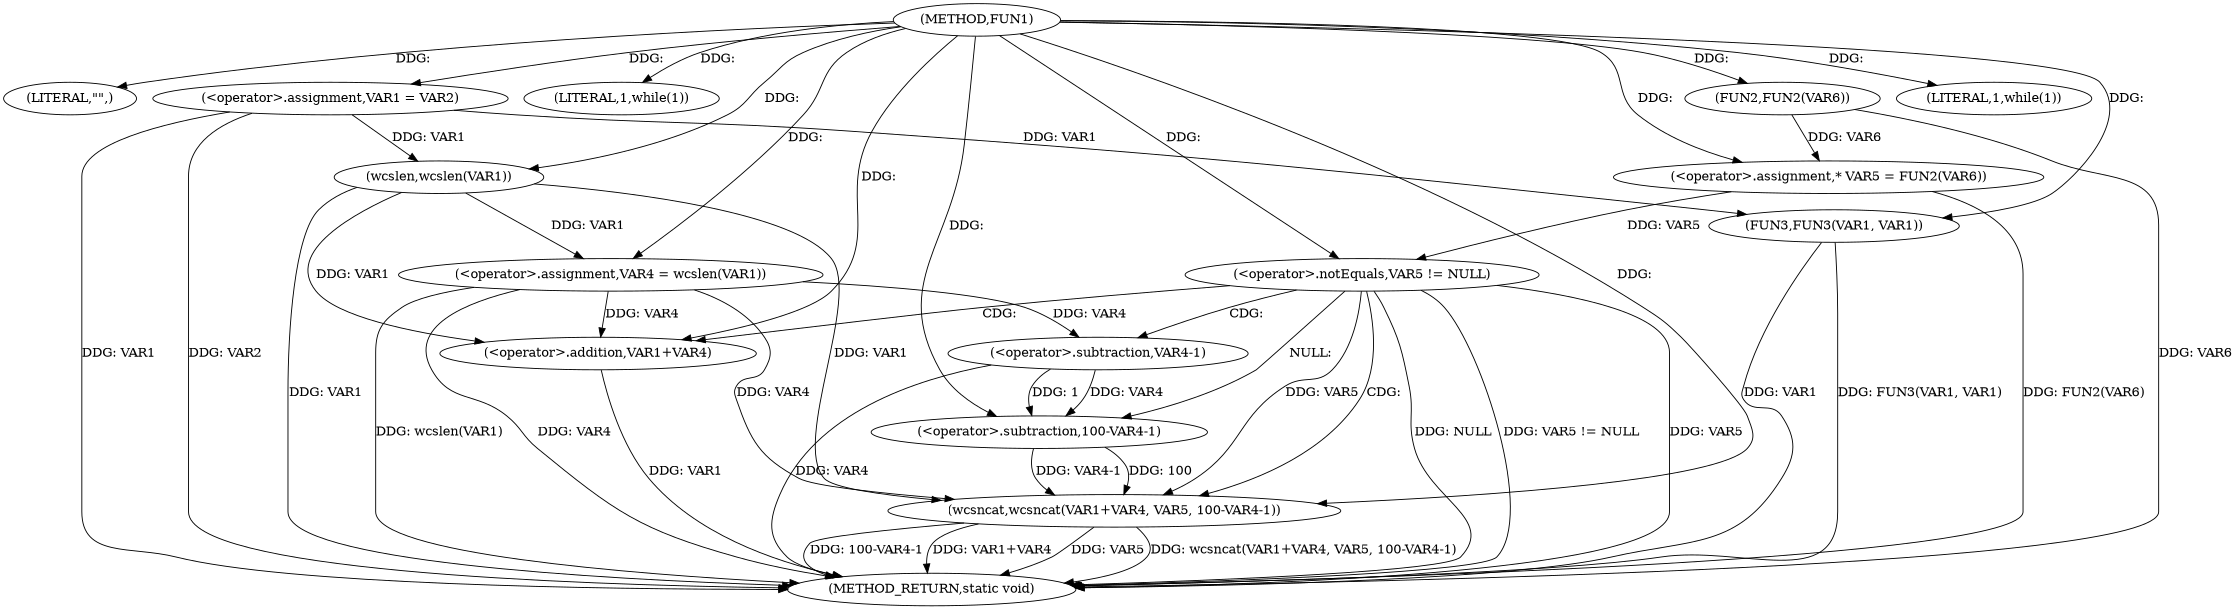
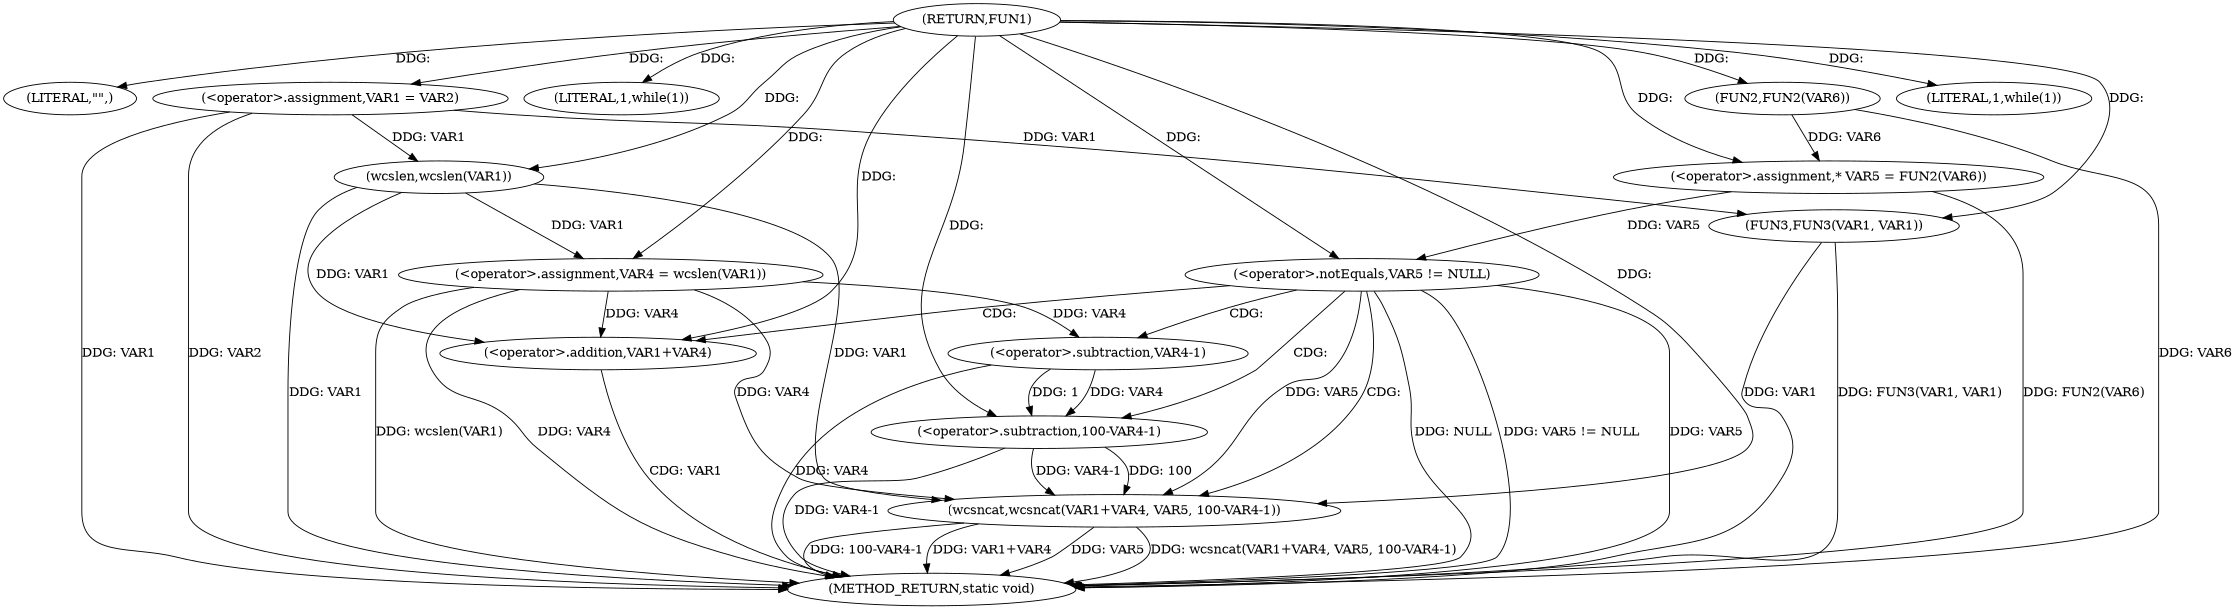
node "(METHOD,FUN1)": label "(METHOD,FUN1)" -> "(RETURN,FUN1)"
edge "(<operator>.notEquals,VAR5 != NULL)" -> "(<operator>.subtraction,100-VAR4-1)": label "NULL: " -> "CDG: "
edge "(<operator>.addition,VAR1+VAR4)" -> "(METHOD_RETURN,static void)": label "DDG: VAR1" -> "CDG: VAR1"
edge "(<operator>.subtraction,100-VAR4-1)" -> "(METHOD_RETURN,static void)": added, label "DDG: VAR4-1"
